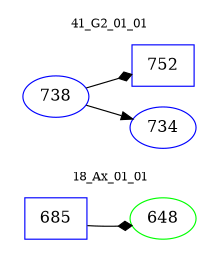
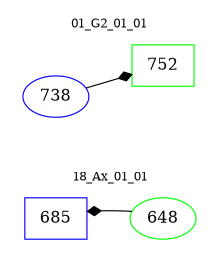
cluster "41_G2_01_01": label "41_G2_01_01" -> "01_G2_01_01"
node "752": color blue -> green
node "734": removed
edge "685" -> "648": reversed
